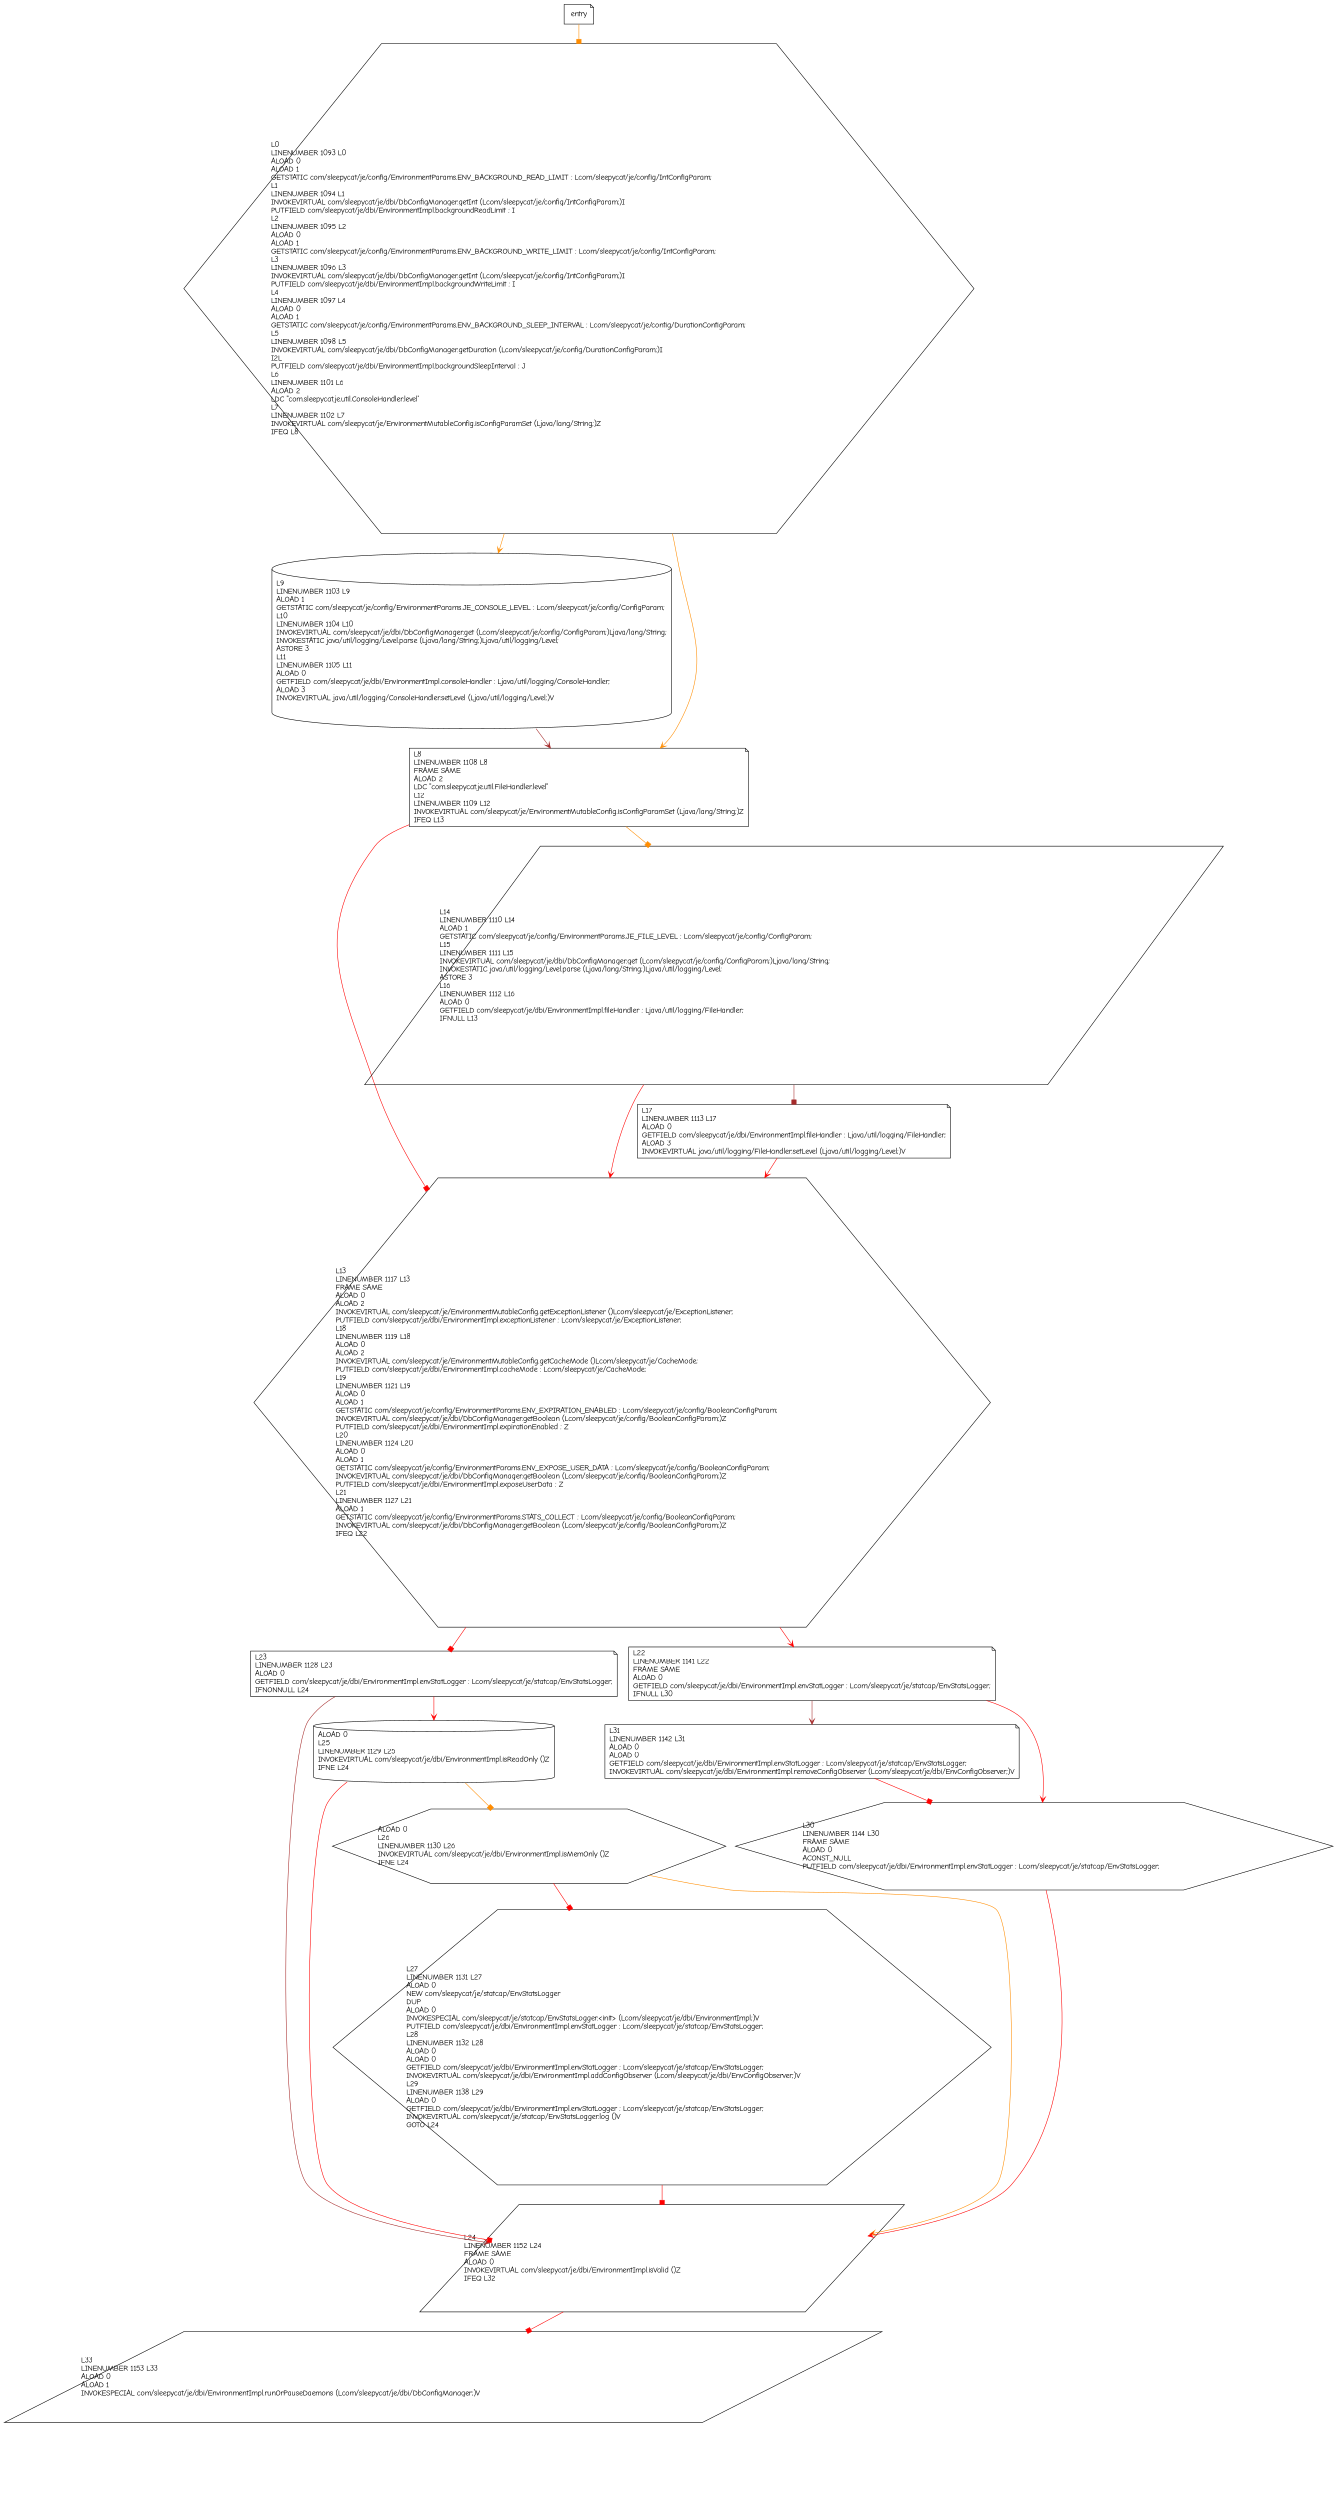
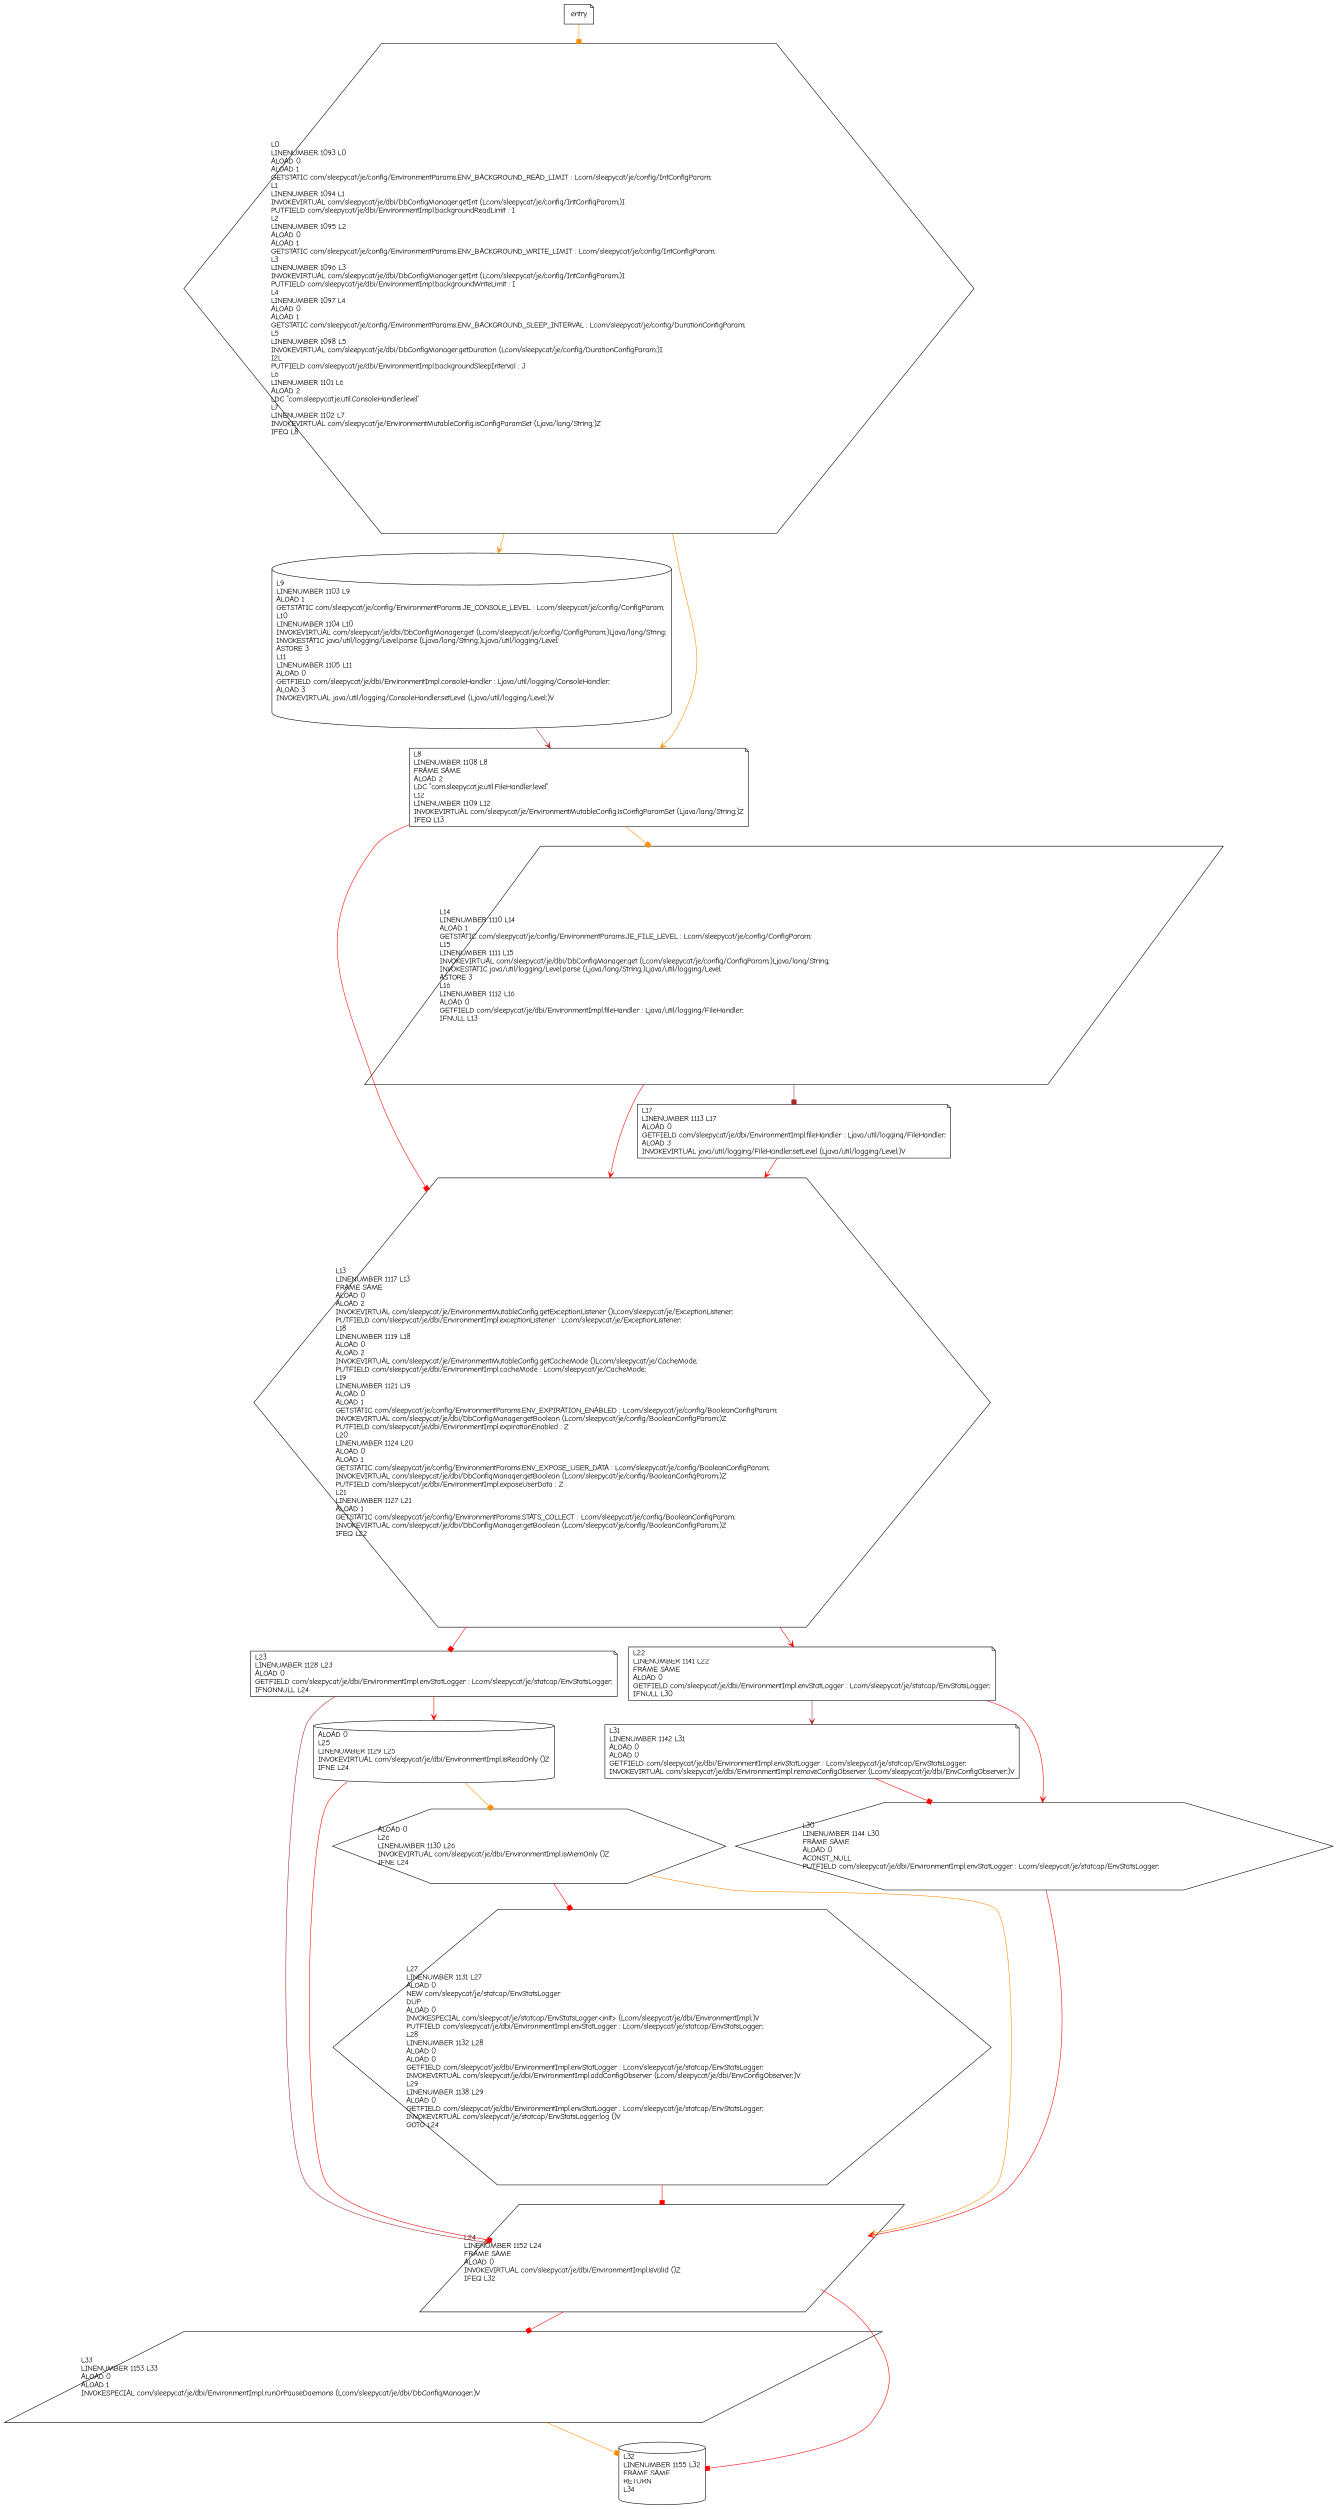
node "L32 LINENUMBER 1155 L32 FRAME SAME RETURN L34": added
